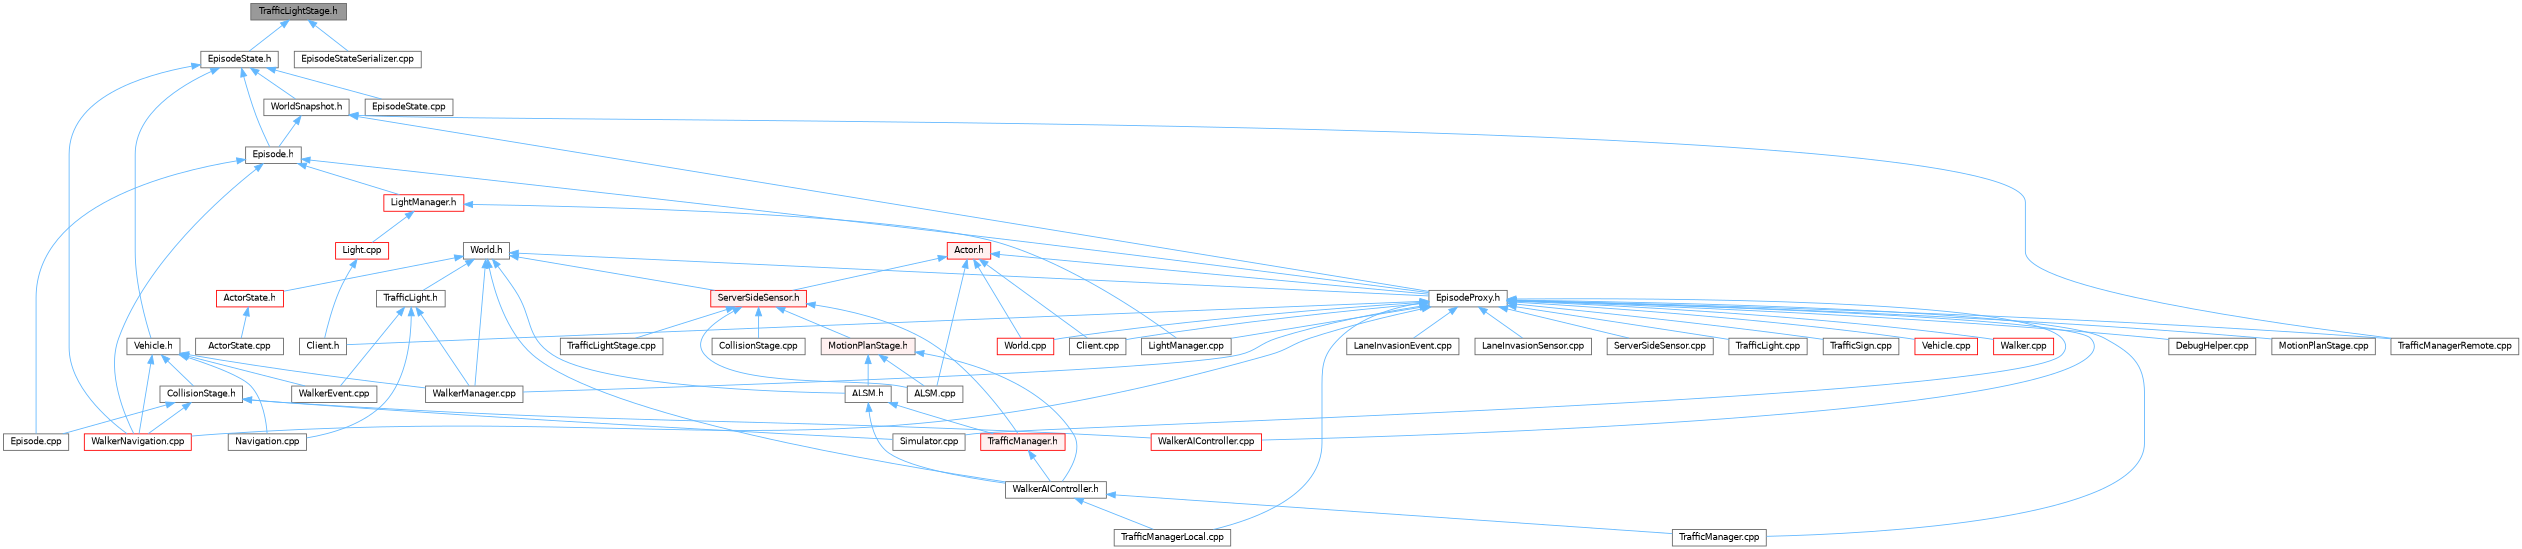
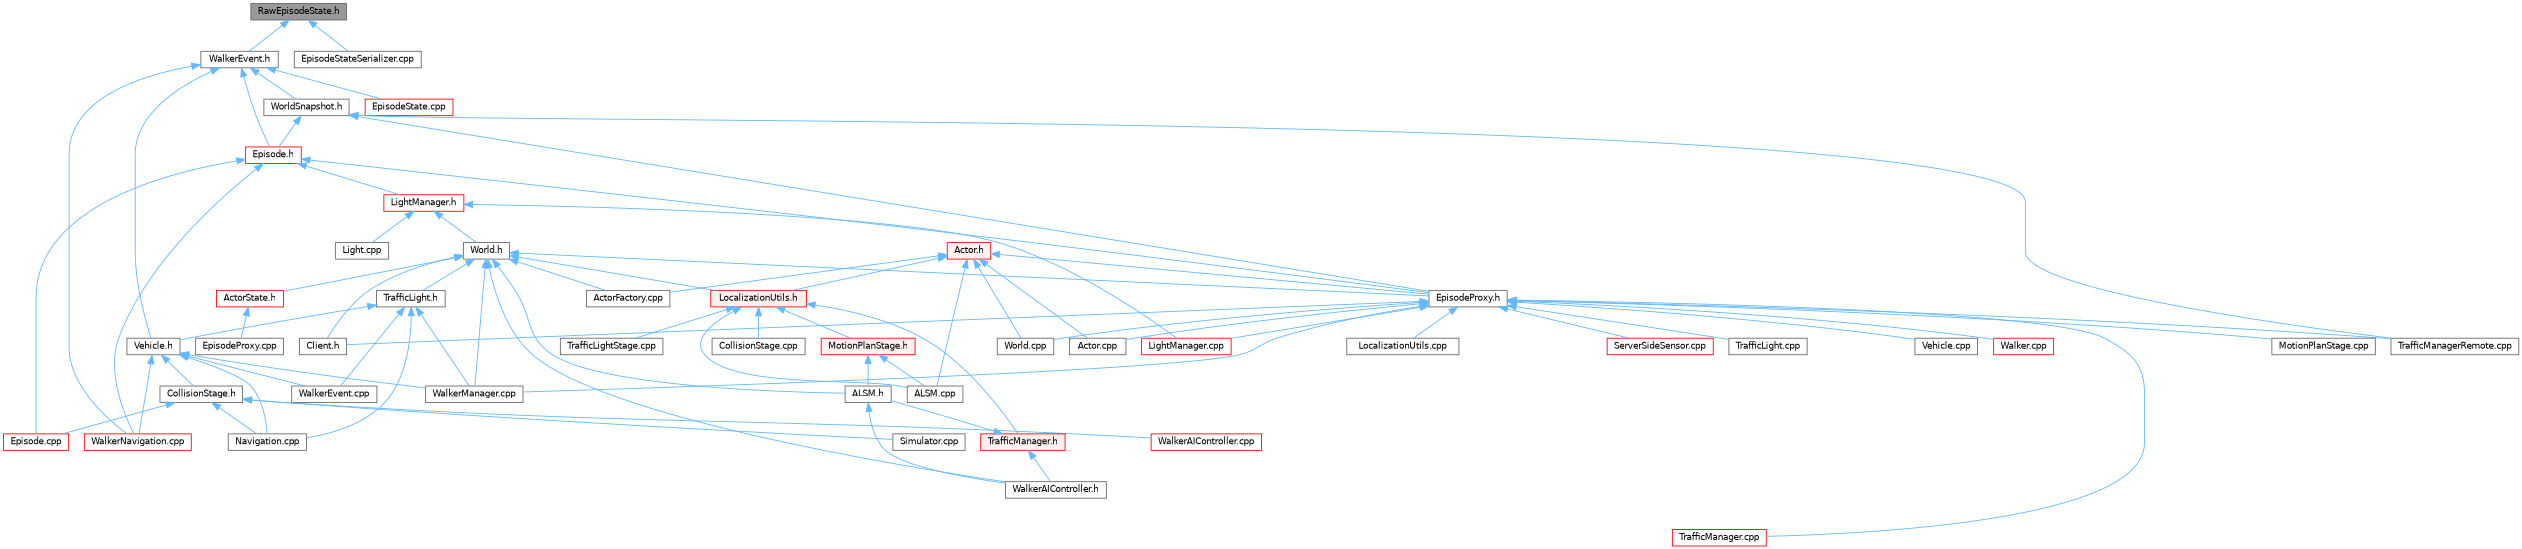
node "TrafficLightStage.h": label "TrafficLightStage.h" -> "RawEpisodeState.h"
node "EpisodeState.h": label "EpisodeState.h" -> "WalkerEvent.h"
node "EpisodeState.cpp": color grey40 -> red
node "Episode.h": color grey40 -> red
edge "World.h" -> "LightManager.h": added
node "Light.cpp": color red -> grey40
node "ActorFactory.cpp": added
node "ServerSideSensor.h": label "ServerSideSensor.h" -> "LocalizationUtils.h"
edge "Client.h" -> "Light.cpp": now "Client.h" -> "World.h"
edge "Vehicle.h" -> "TrafficLight.h": added
node "ActorState.cpp": label "ActorState.cpp" -> "EpisodeProxy.cpp"
node "MotionPlanStage.h": color grey40 -> red
node "World.cpp": color red -> grey40
node "Client.cpp": label "Client.cpp" -> "Actor.cpp"
node "LightManager.cpp": color grey40 -> red
node "LaneInvasionEvent.cpp": label "LaneInvasionEvent.cpp" -> "LocalizationUtils.cpp"
node "LaneInvasionSensor.cpp": removed
node "ServerSideSensor.cpp": color grey40 -> red
node "TrafficSign.cpp": removed
node "Vehicle.cpp": color red -> grey40
node "DebugHelper.cpp": removed
edge "Simulator.cpp" -> "EpisodeProxy.h": removed
edge "WalkerAIController.cpp" -> "EpisodeProxy.h": removed
edge "WalkerAIController.h" -> "MotionPlanStage.h": removed
edge "TrafficManager.h" -> "ALSM.h": reversed
edge "WalkerNavigation.cpp" -> "EpisodeProxy.h": removed
edge "WalkerNavigation.cpp" -> "CollisionStage.h": now "Navigation.cpp" -> "CollisionStage.h"
node "Episode.cpp": color grey40 -> red
edge "TrafficManager.cpp" -> "WalkerAIController.h": removed
node "TrafficManagerLocal.cpp": removed
node "TrafficManager.cpp": color grey40 -> red
